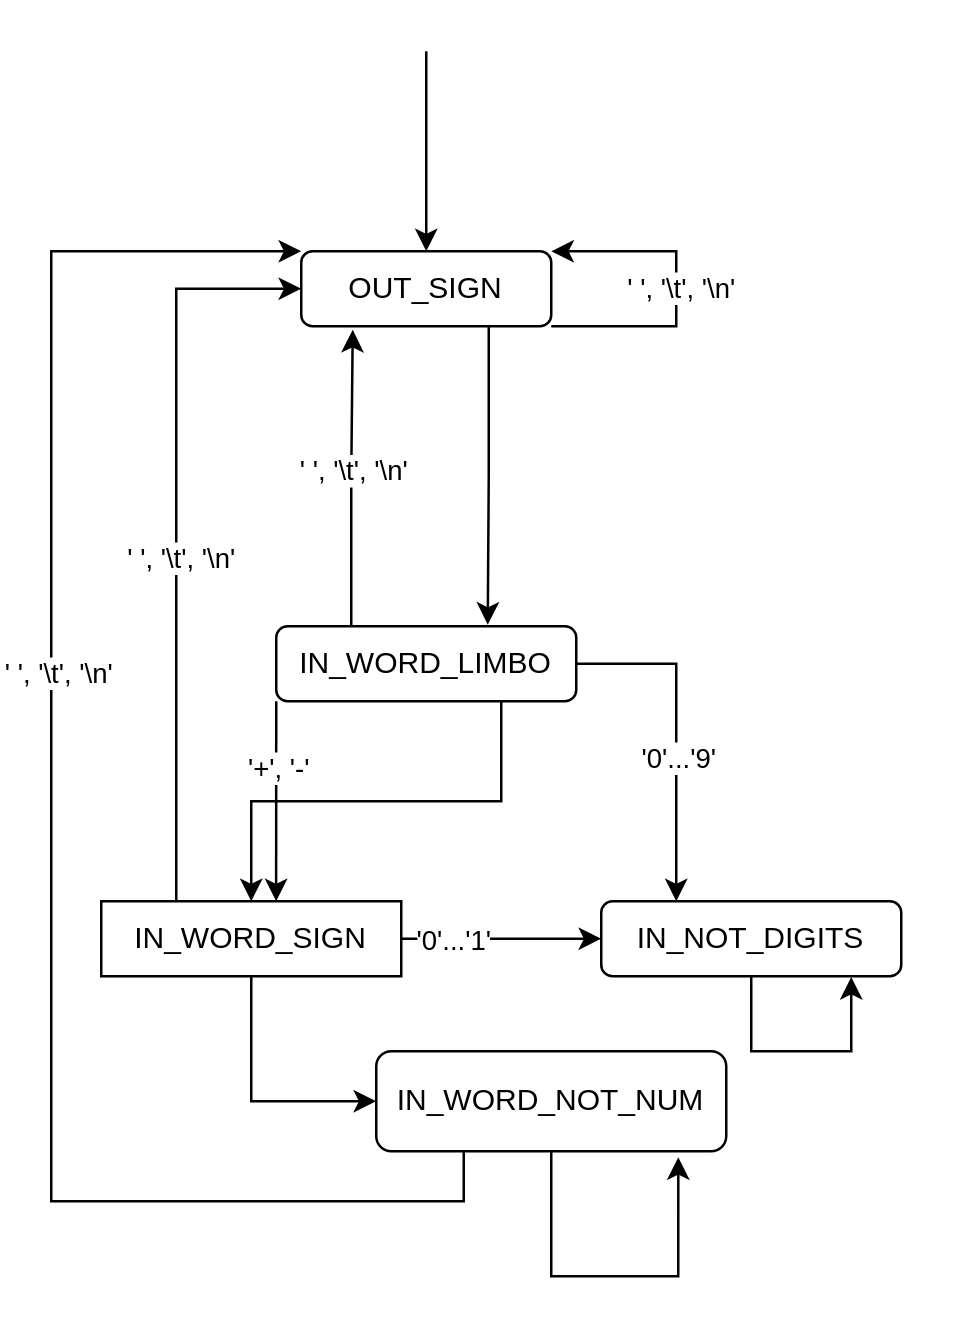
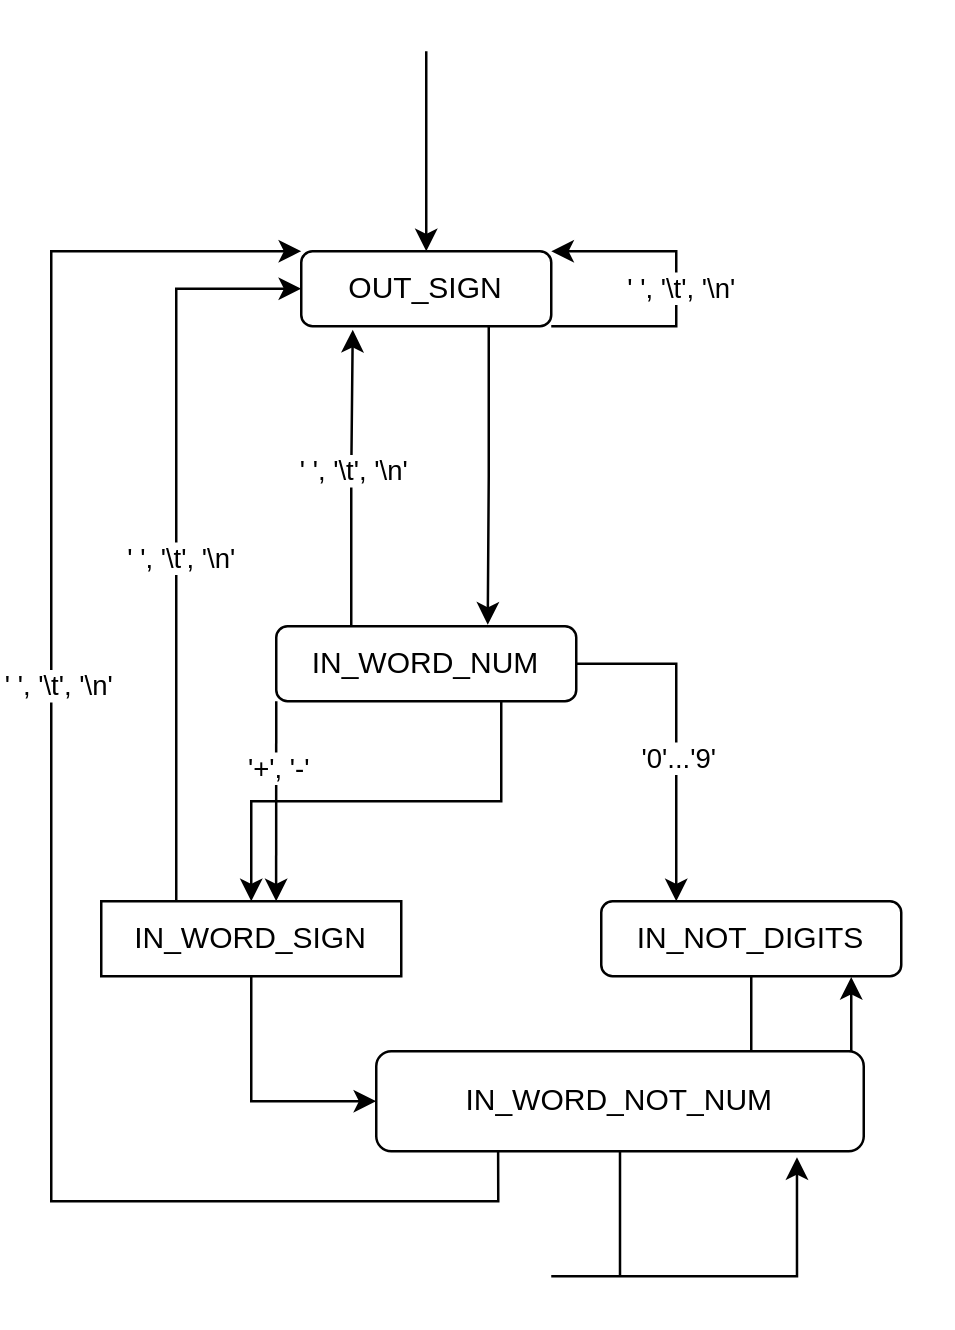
node "IN_WORD_LIMBO": label "IN_WORD_LIMBO" -> "IN_WORD_NUM"
edge "IN_WORD_SIGN" -> "IN_NOT_DIGITS": removed, label "'0'...'1'"
node "IN_WORD_NOT_NUM": size 350x100 -> 488x100
